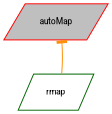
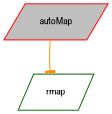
edge "rmap" -> "autoMap": reversed
